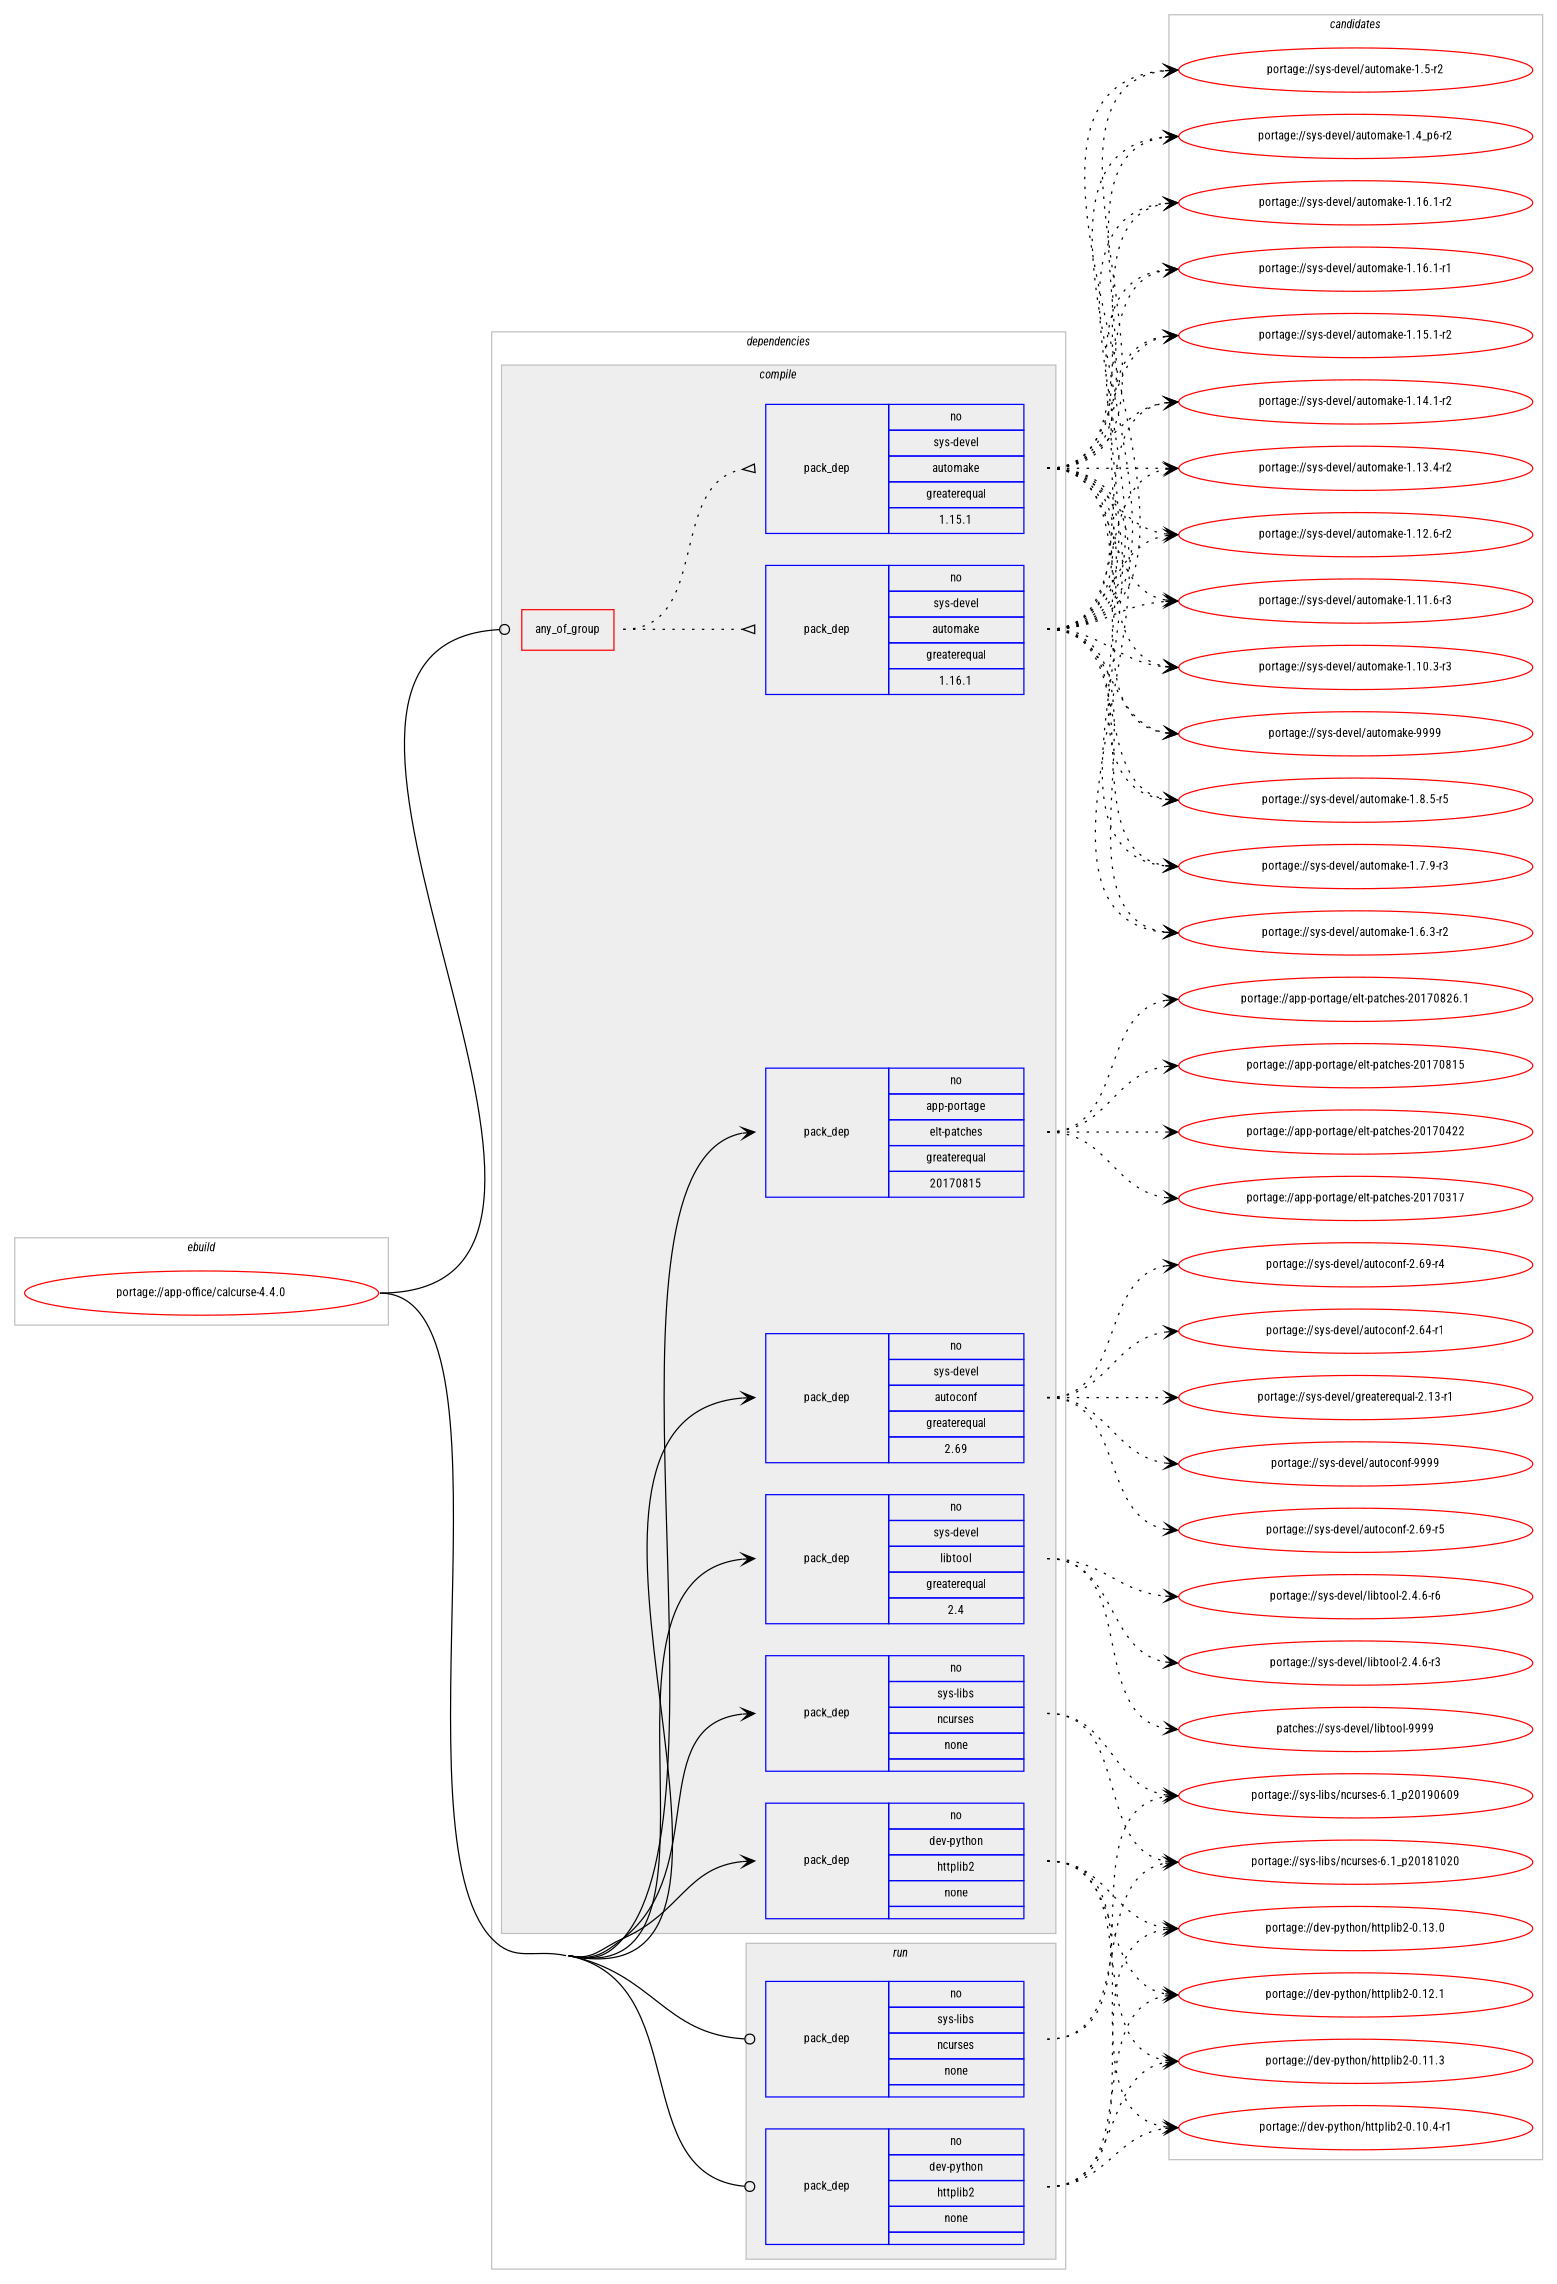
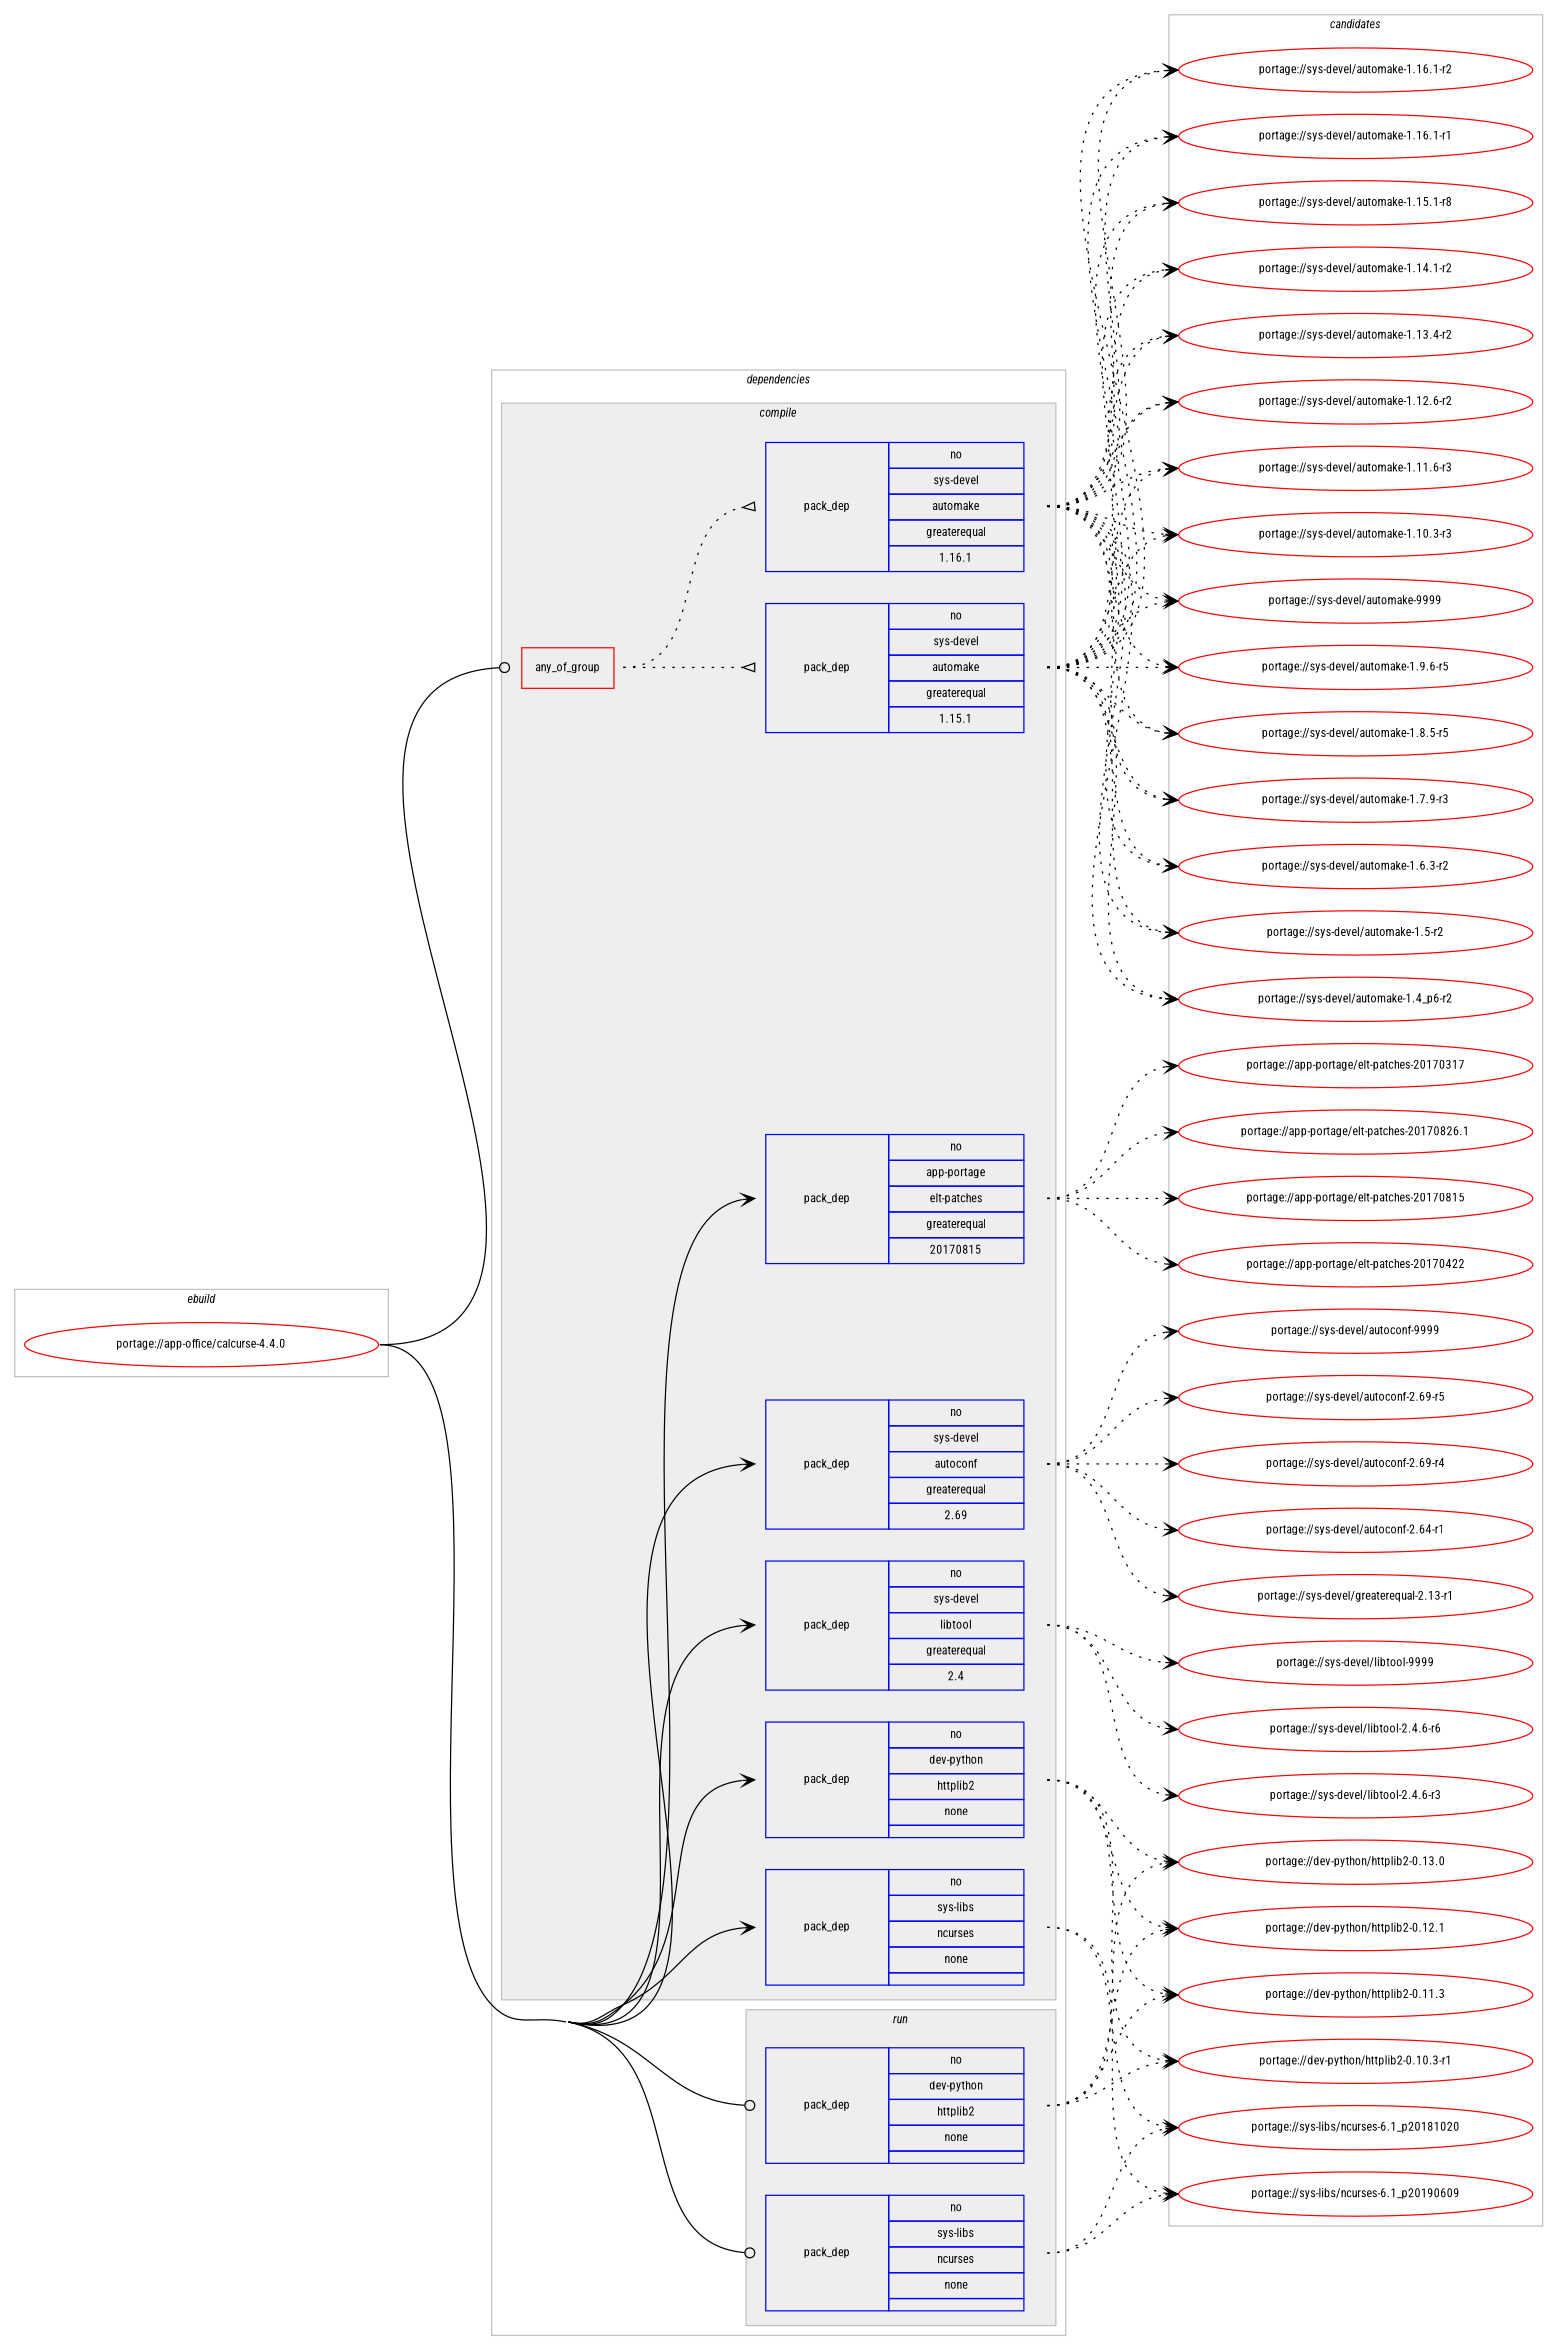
node "portage://sys-devel/automake-1.15.1-r2": label "portage://sys-devel/automake-1.15.1-r2" -> "portage://sys-devel/automake-1.15.1-r8"
node "portage://sys-devel/automake-1.9.6-r5": added
node "patches://sys-devel/libtool-9999": label "patches://sys-devel/libtool-9999" -> "portage://sys-devel/libtool-9999"
node "portage://dev-python/httplib2-0.10.4-r1": label "portage://dev-python/httplib2-0.10.4-r1" -> "portage://dev-python/httplib2-0.10.3-r1"
